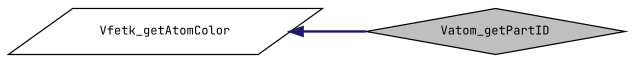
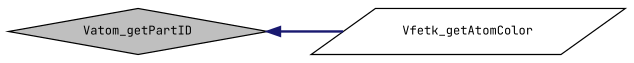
edge "Vatom_getPartID" -> "Vfetk_getAtomColor": reversed
